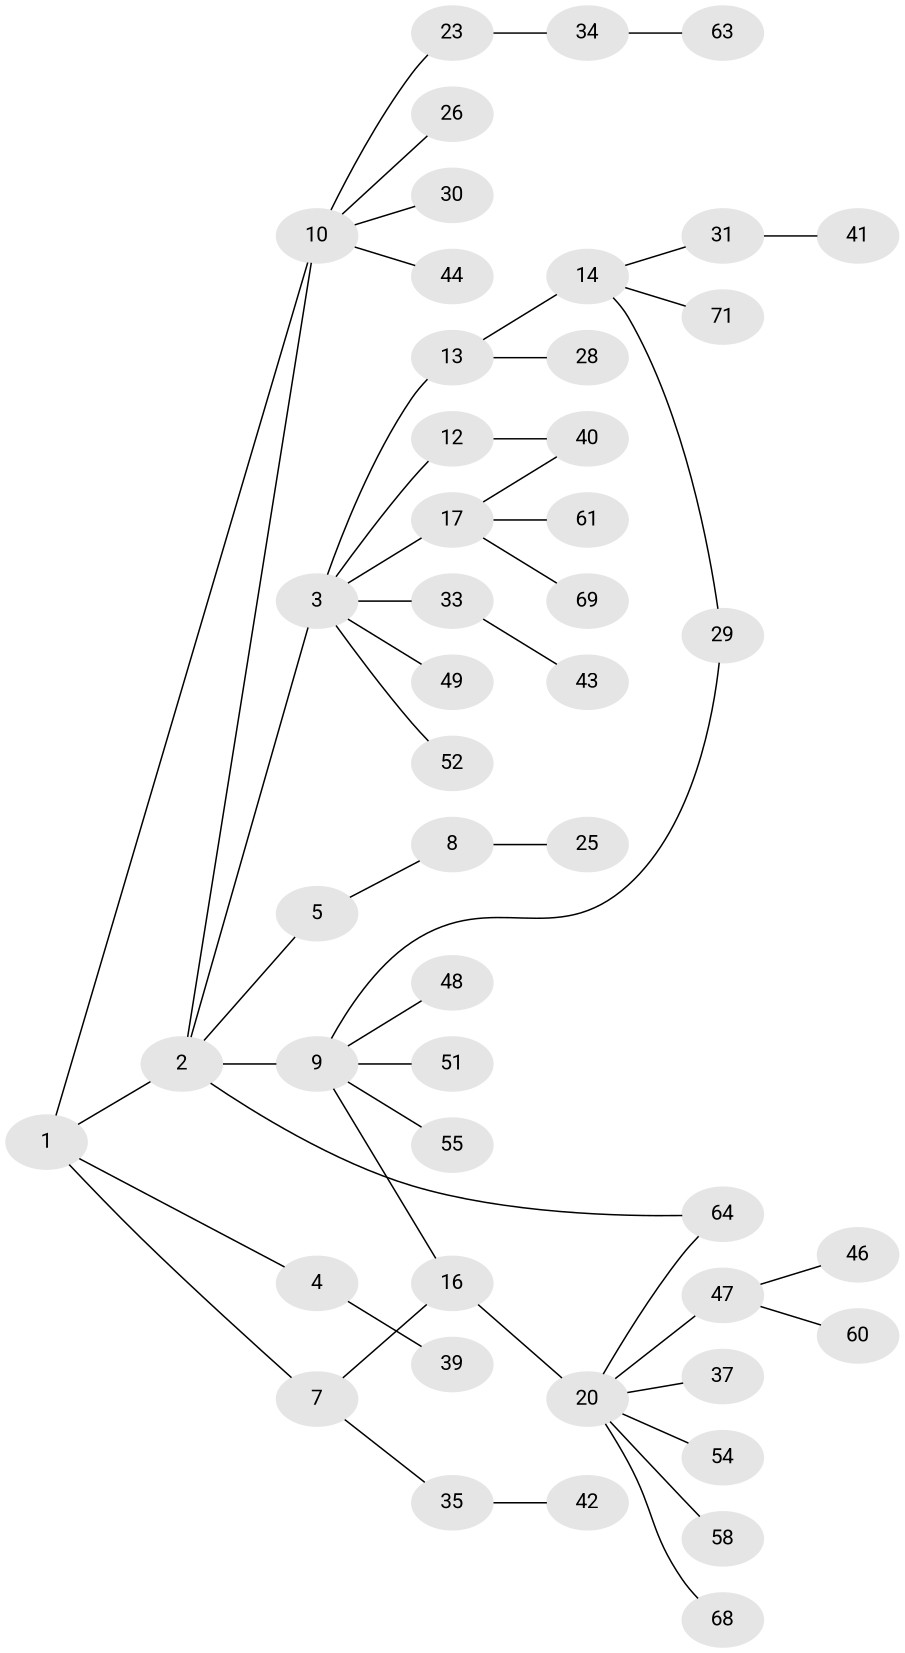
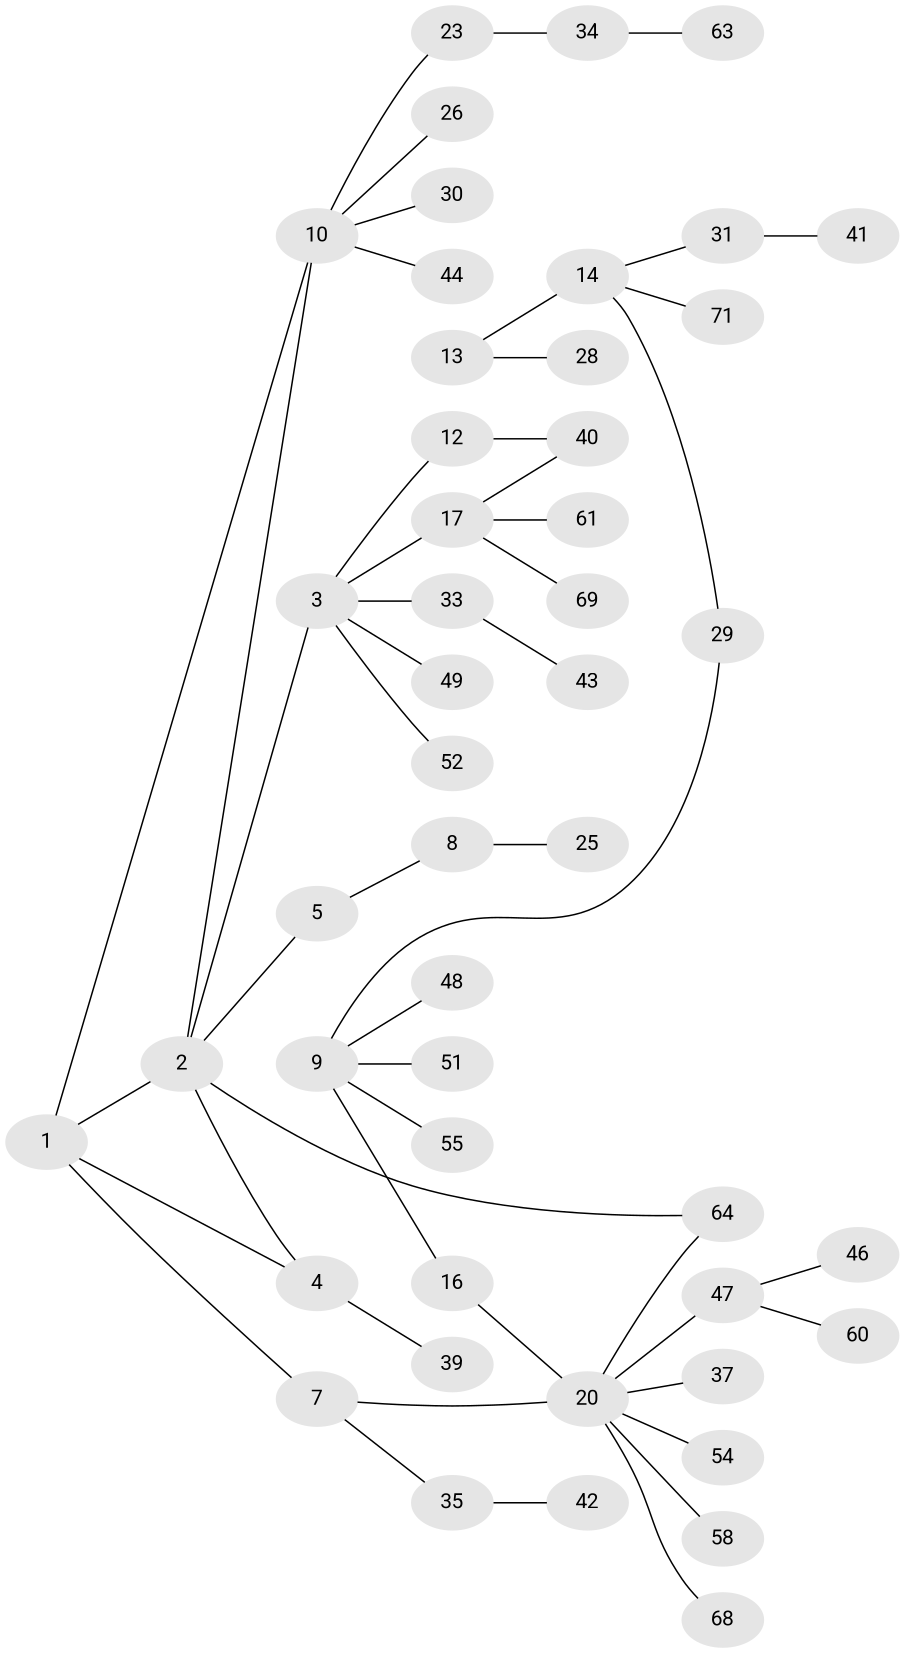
edge "13" -- "3": removed
edge "2" -- "9": now "2" -- "4"
edge "16" -- "7": now "20" -- "7"
